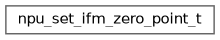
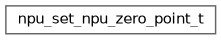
node "npu_set_ifm_zero_point_t": label "npu_set_ifm_zero_point_t" -> "npu_set_npu_zero_point_t"
